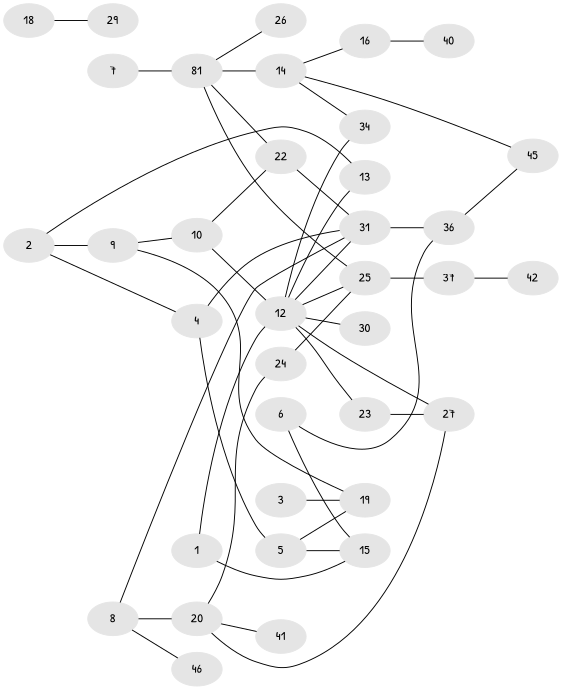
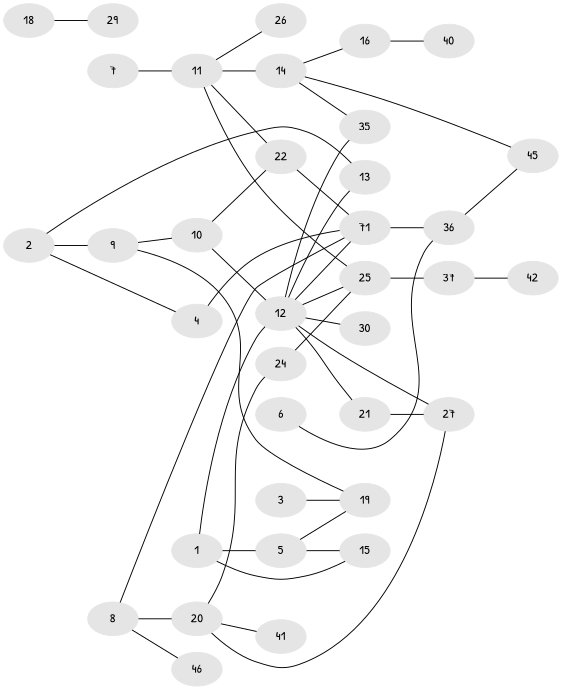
node "81": label "81" -> "11"
node "34": label "34" -> "35"
node "31": label "31" -> "71"
node "23": label "23" -> "21"
edge "4" -- "5": now "1" -- "5"
edge "6" -- "15": removed
